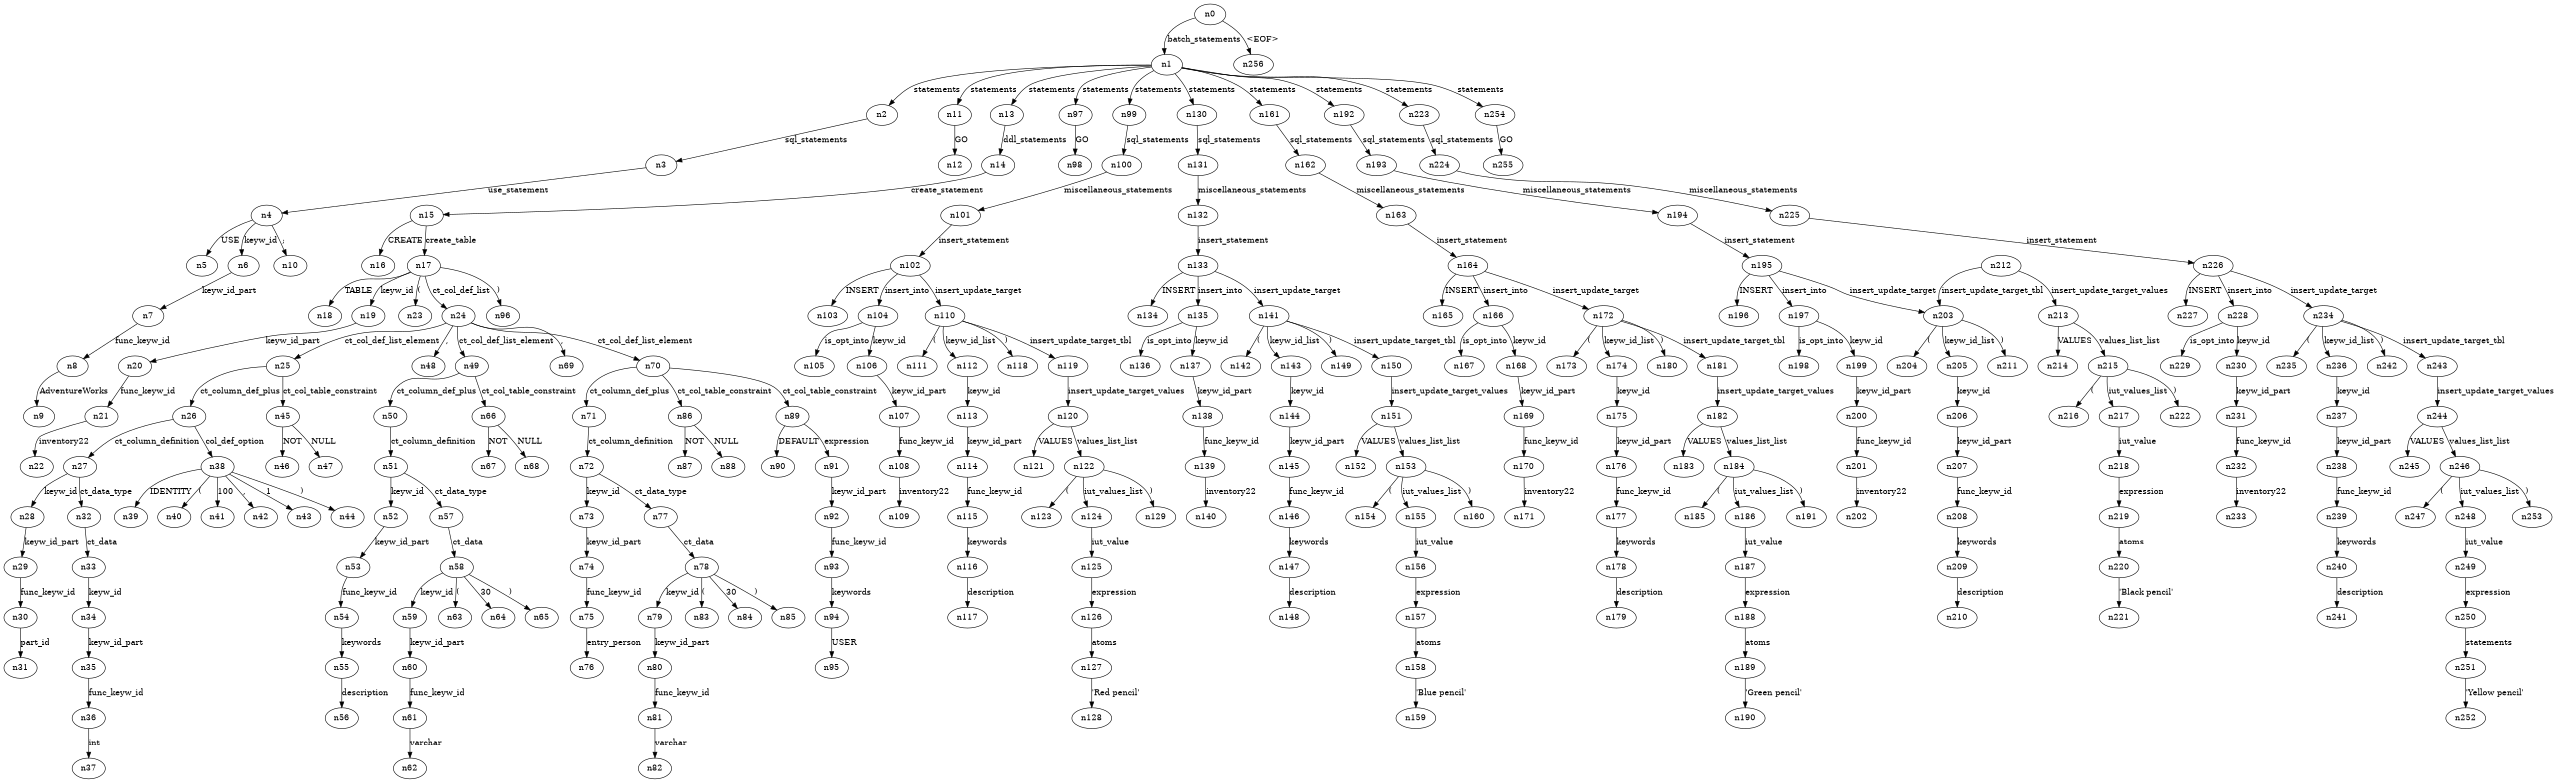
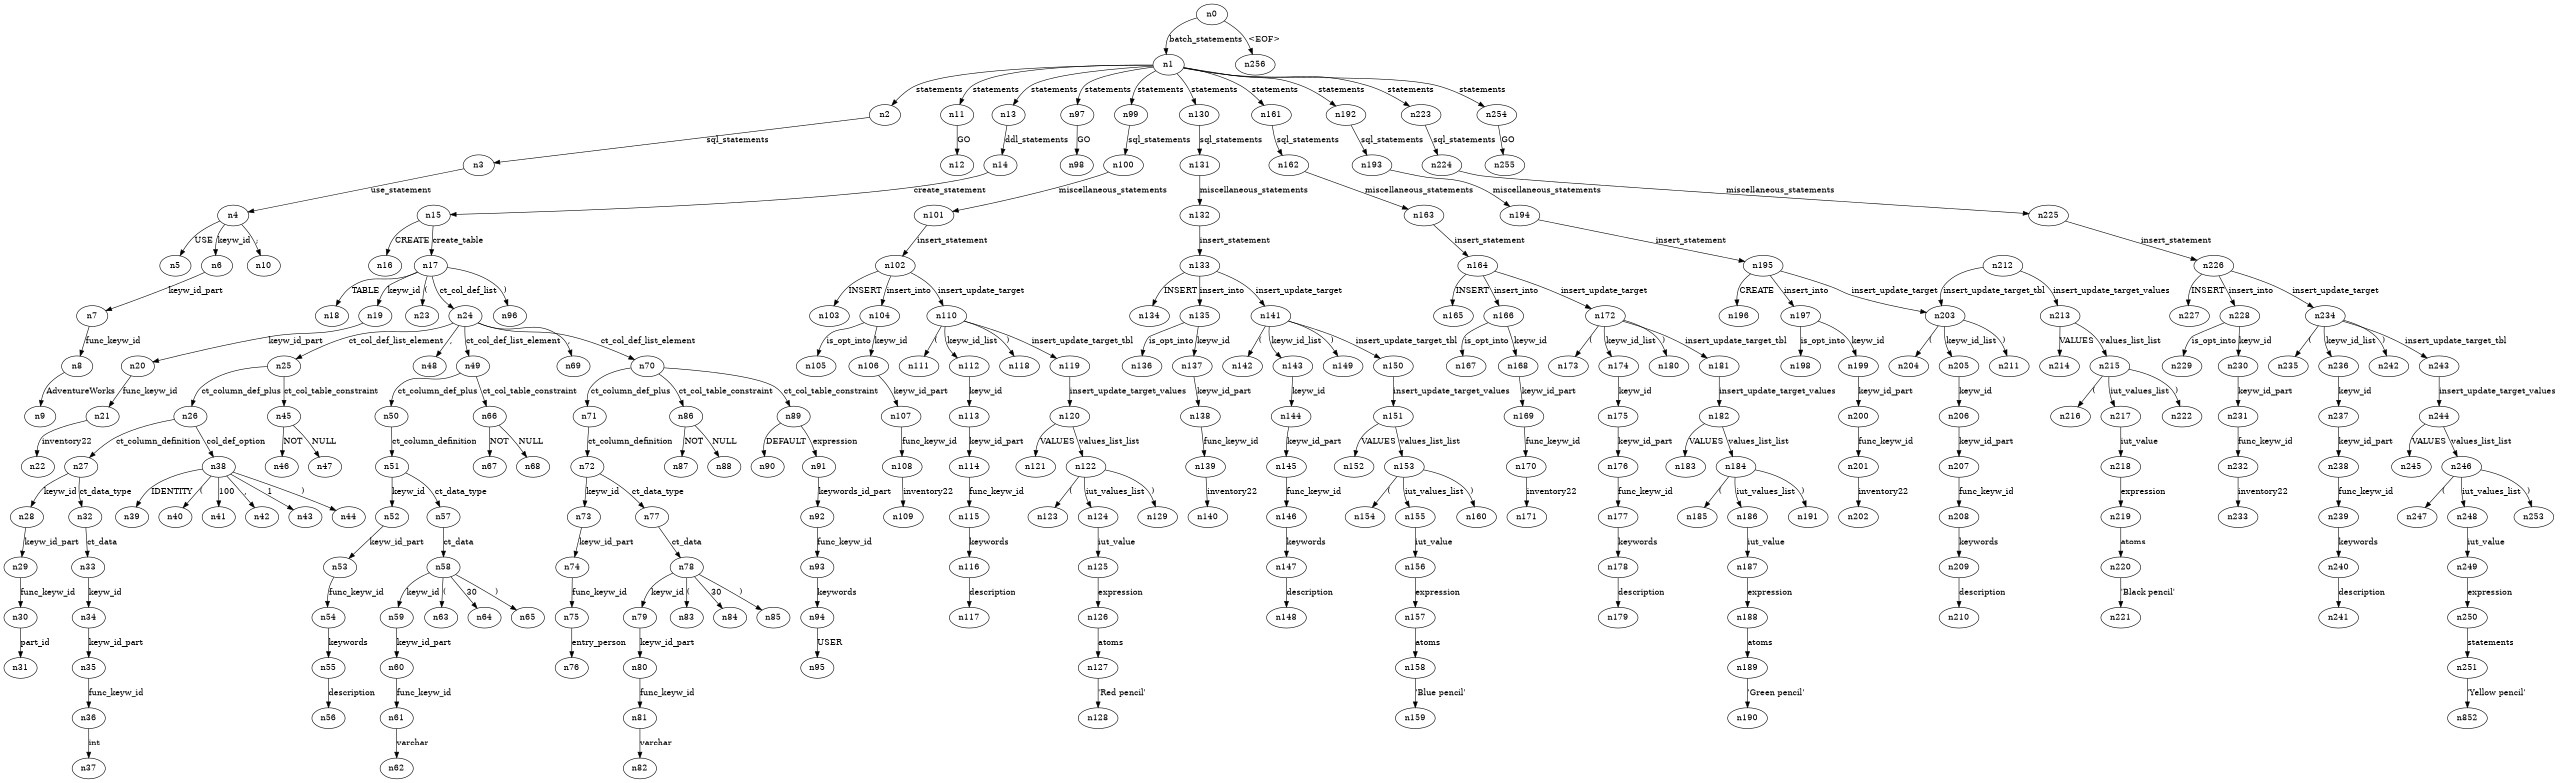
edge "n195" -> "n196": label "INSERT" -> "CREATE"
edge "n91" -> "n92": label "keyw_id_part" -> "keywords_id_part"
node "n252": label "n252" -> "n852"
